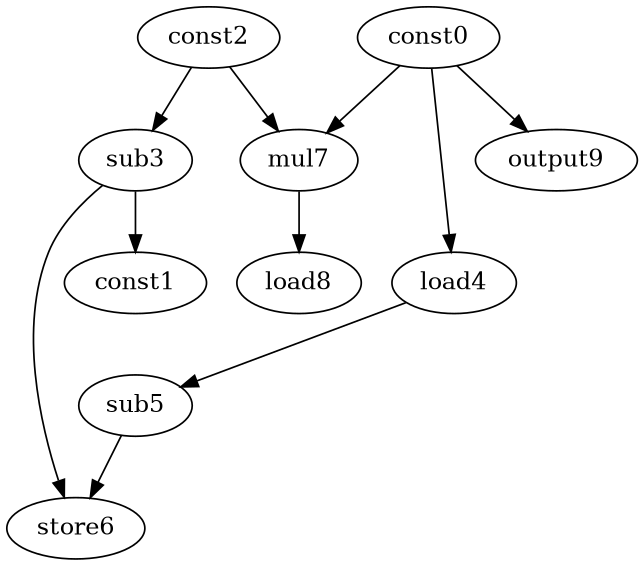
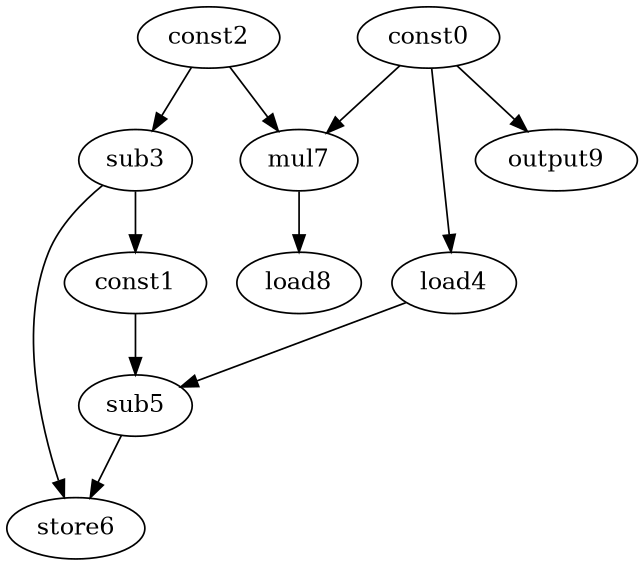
edge "const1" -> "sub5": added
